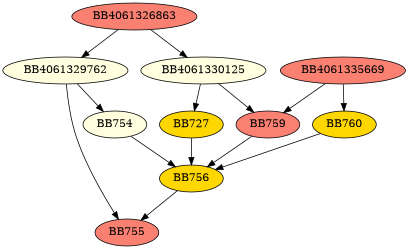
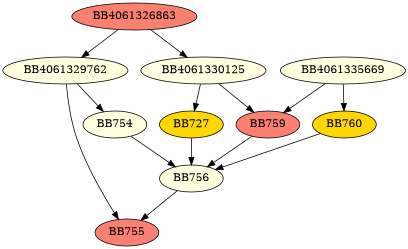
node "BB4061335669": fillcolor salmon -> lightyellow
node "BB756": fillcolor gold -> lightyellow
